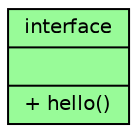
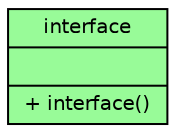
node "interface": text "+ hello()" -> "+ interface()"
